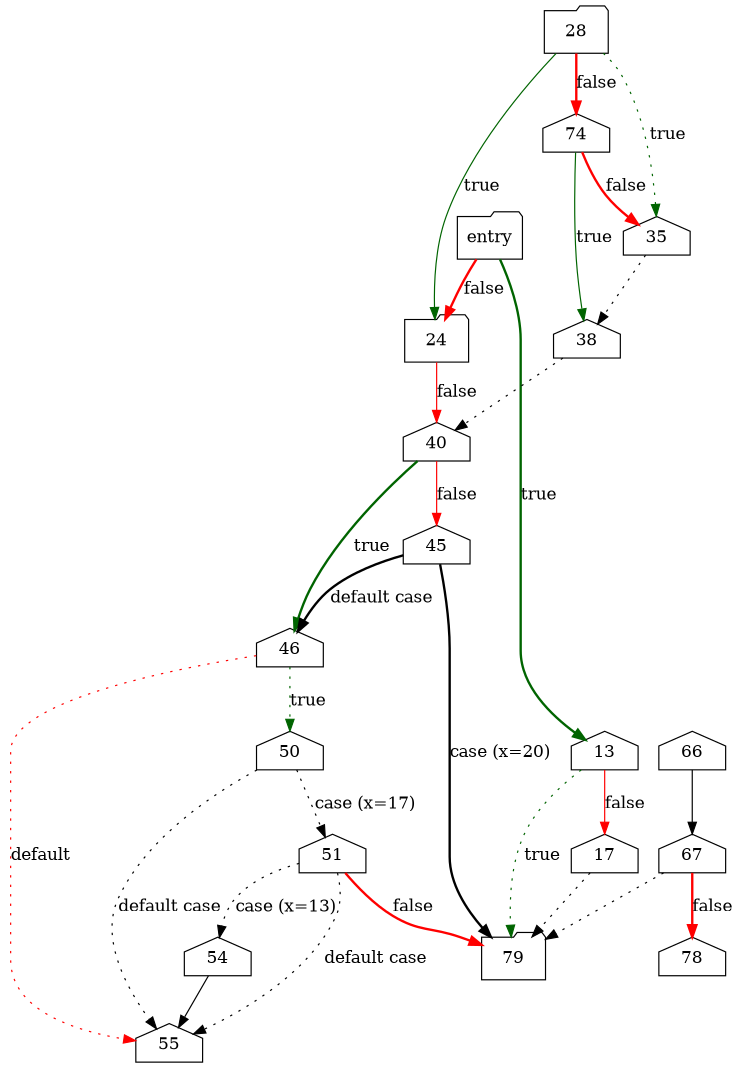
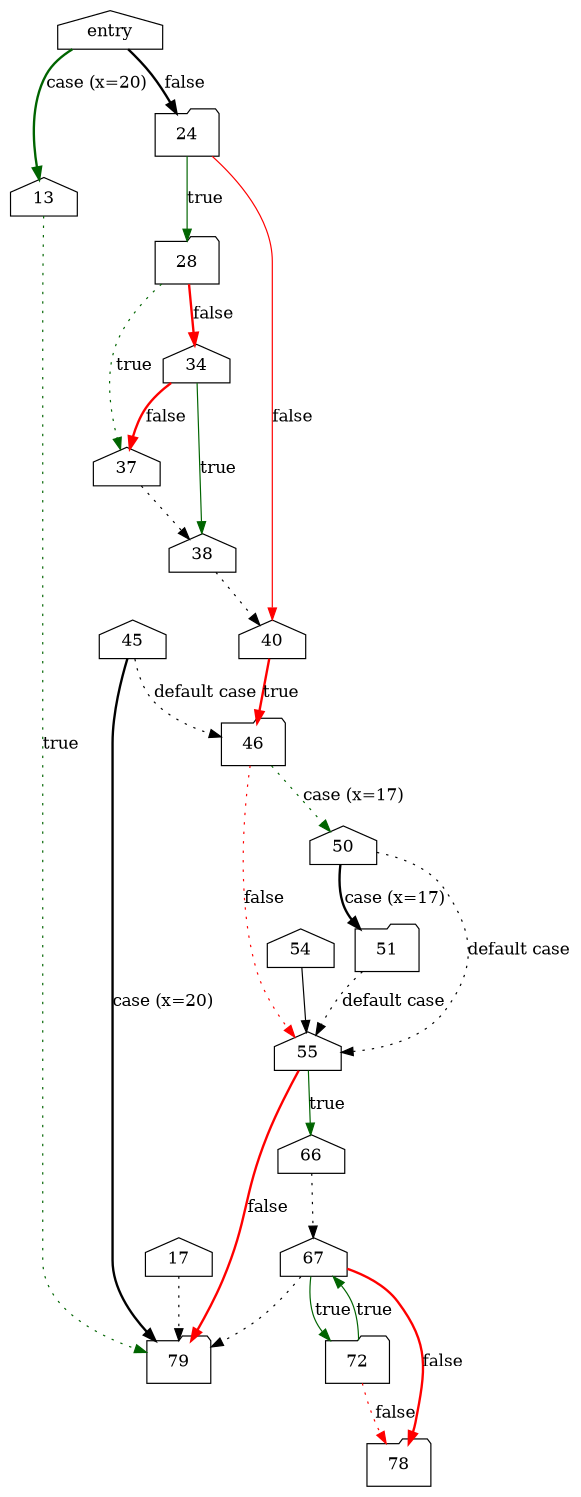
node "74": label "74" -> "34"
edge "28" -> "24": reversed
node "entry": shape folder -> house
node "35": label "35" -> "37"
edge "entry" -> "24": color red -> black
edge "40" -> "45": removed, label "false"
edge "entry" -> "13": label "true" -> "case (x=20)"
edge "40" -> "46": color darkgreen -> red
edge "45" -> "46": style bold -> dotted
node "46": shape house -> folder
edge "46" -> "50": label "true" -> "case (x=17)"
edge "13" -> "17": removed, label "false"
edge "66" -> "67": style solid -> dotted
edge "50" -> "51": style dotted -> bold
edge "46" -> "55": label "default" -> "false"
node "51": shape house -> folder
edge "51" -> "54": removed, label "case (x=13)"
edge "51" -> "79": now "55" -> "79"
node "78": shape house -> folder
edge "55" -> "66": added, label "true"
node "72": added
